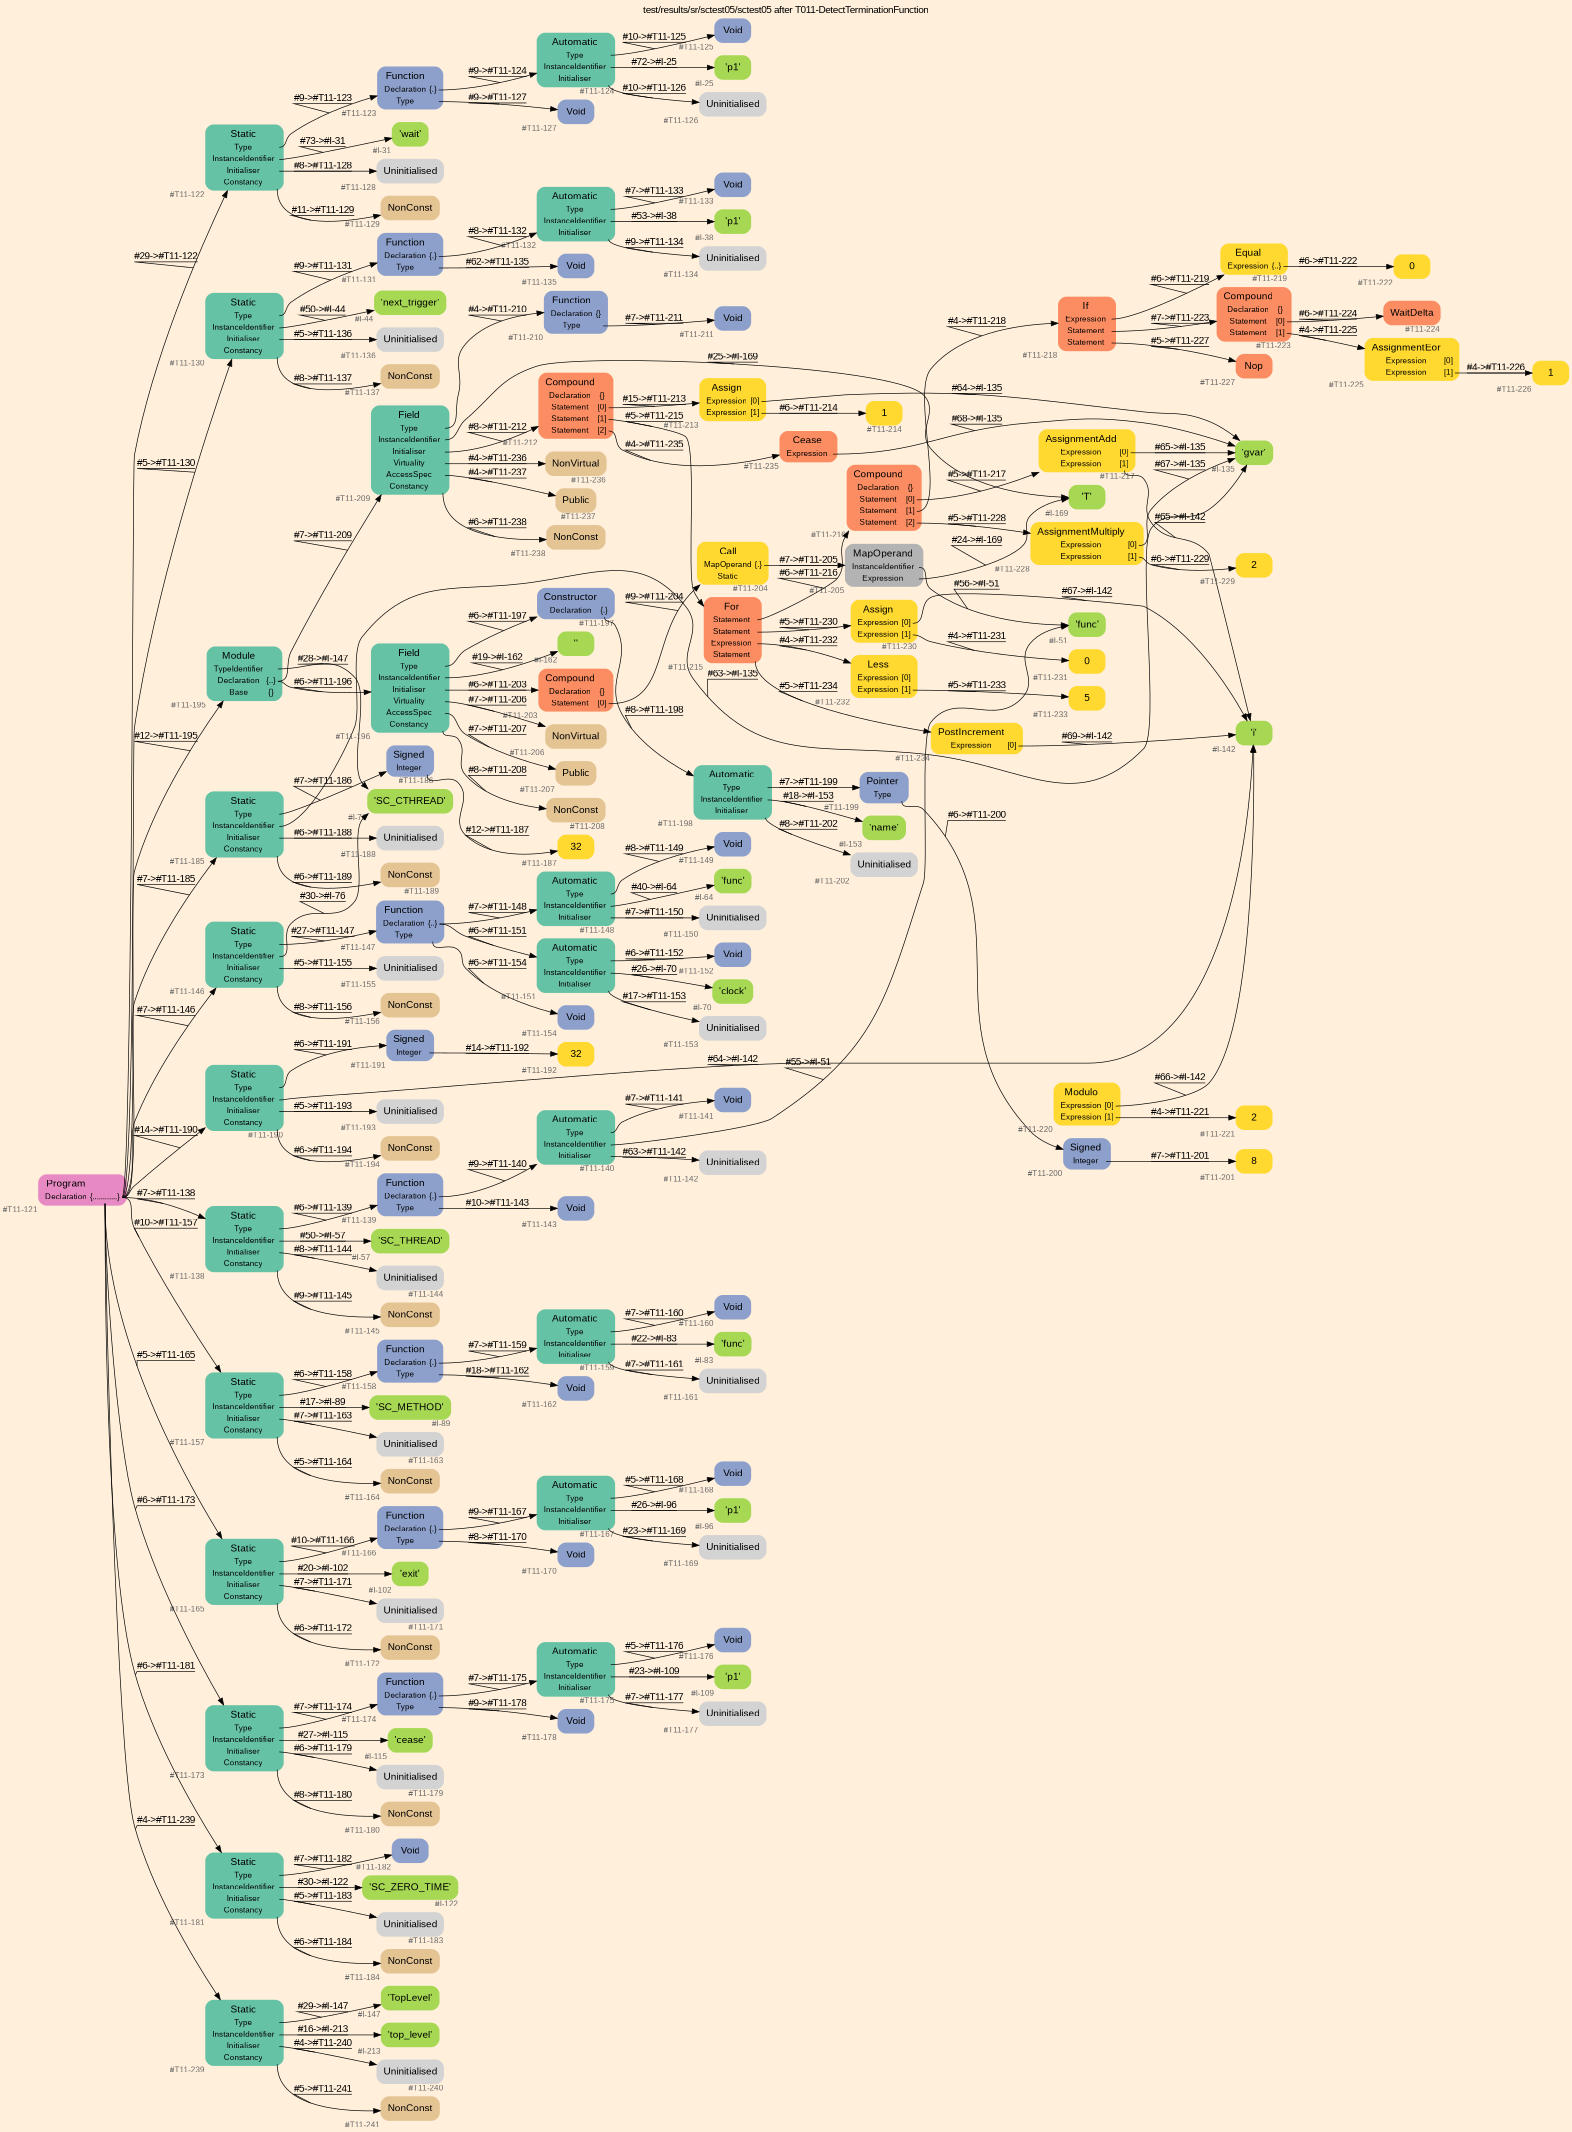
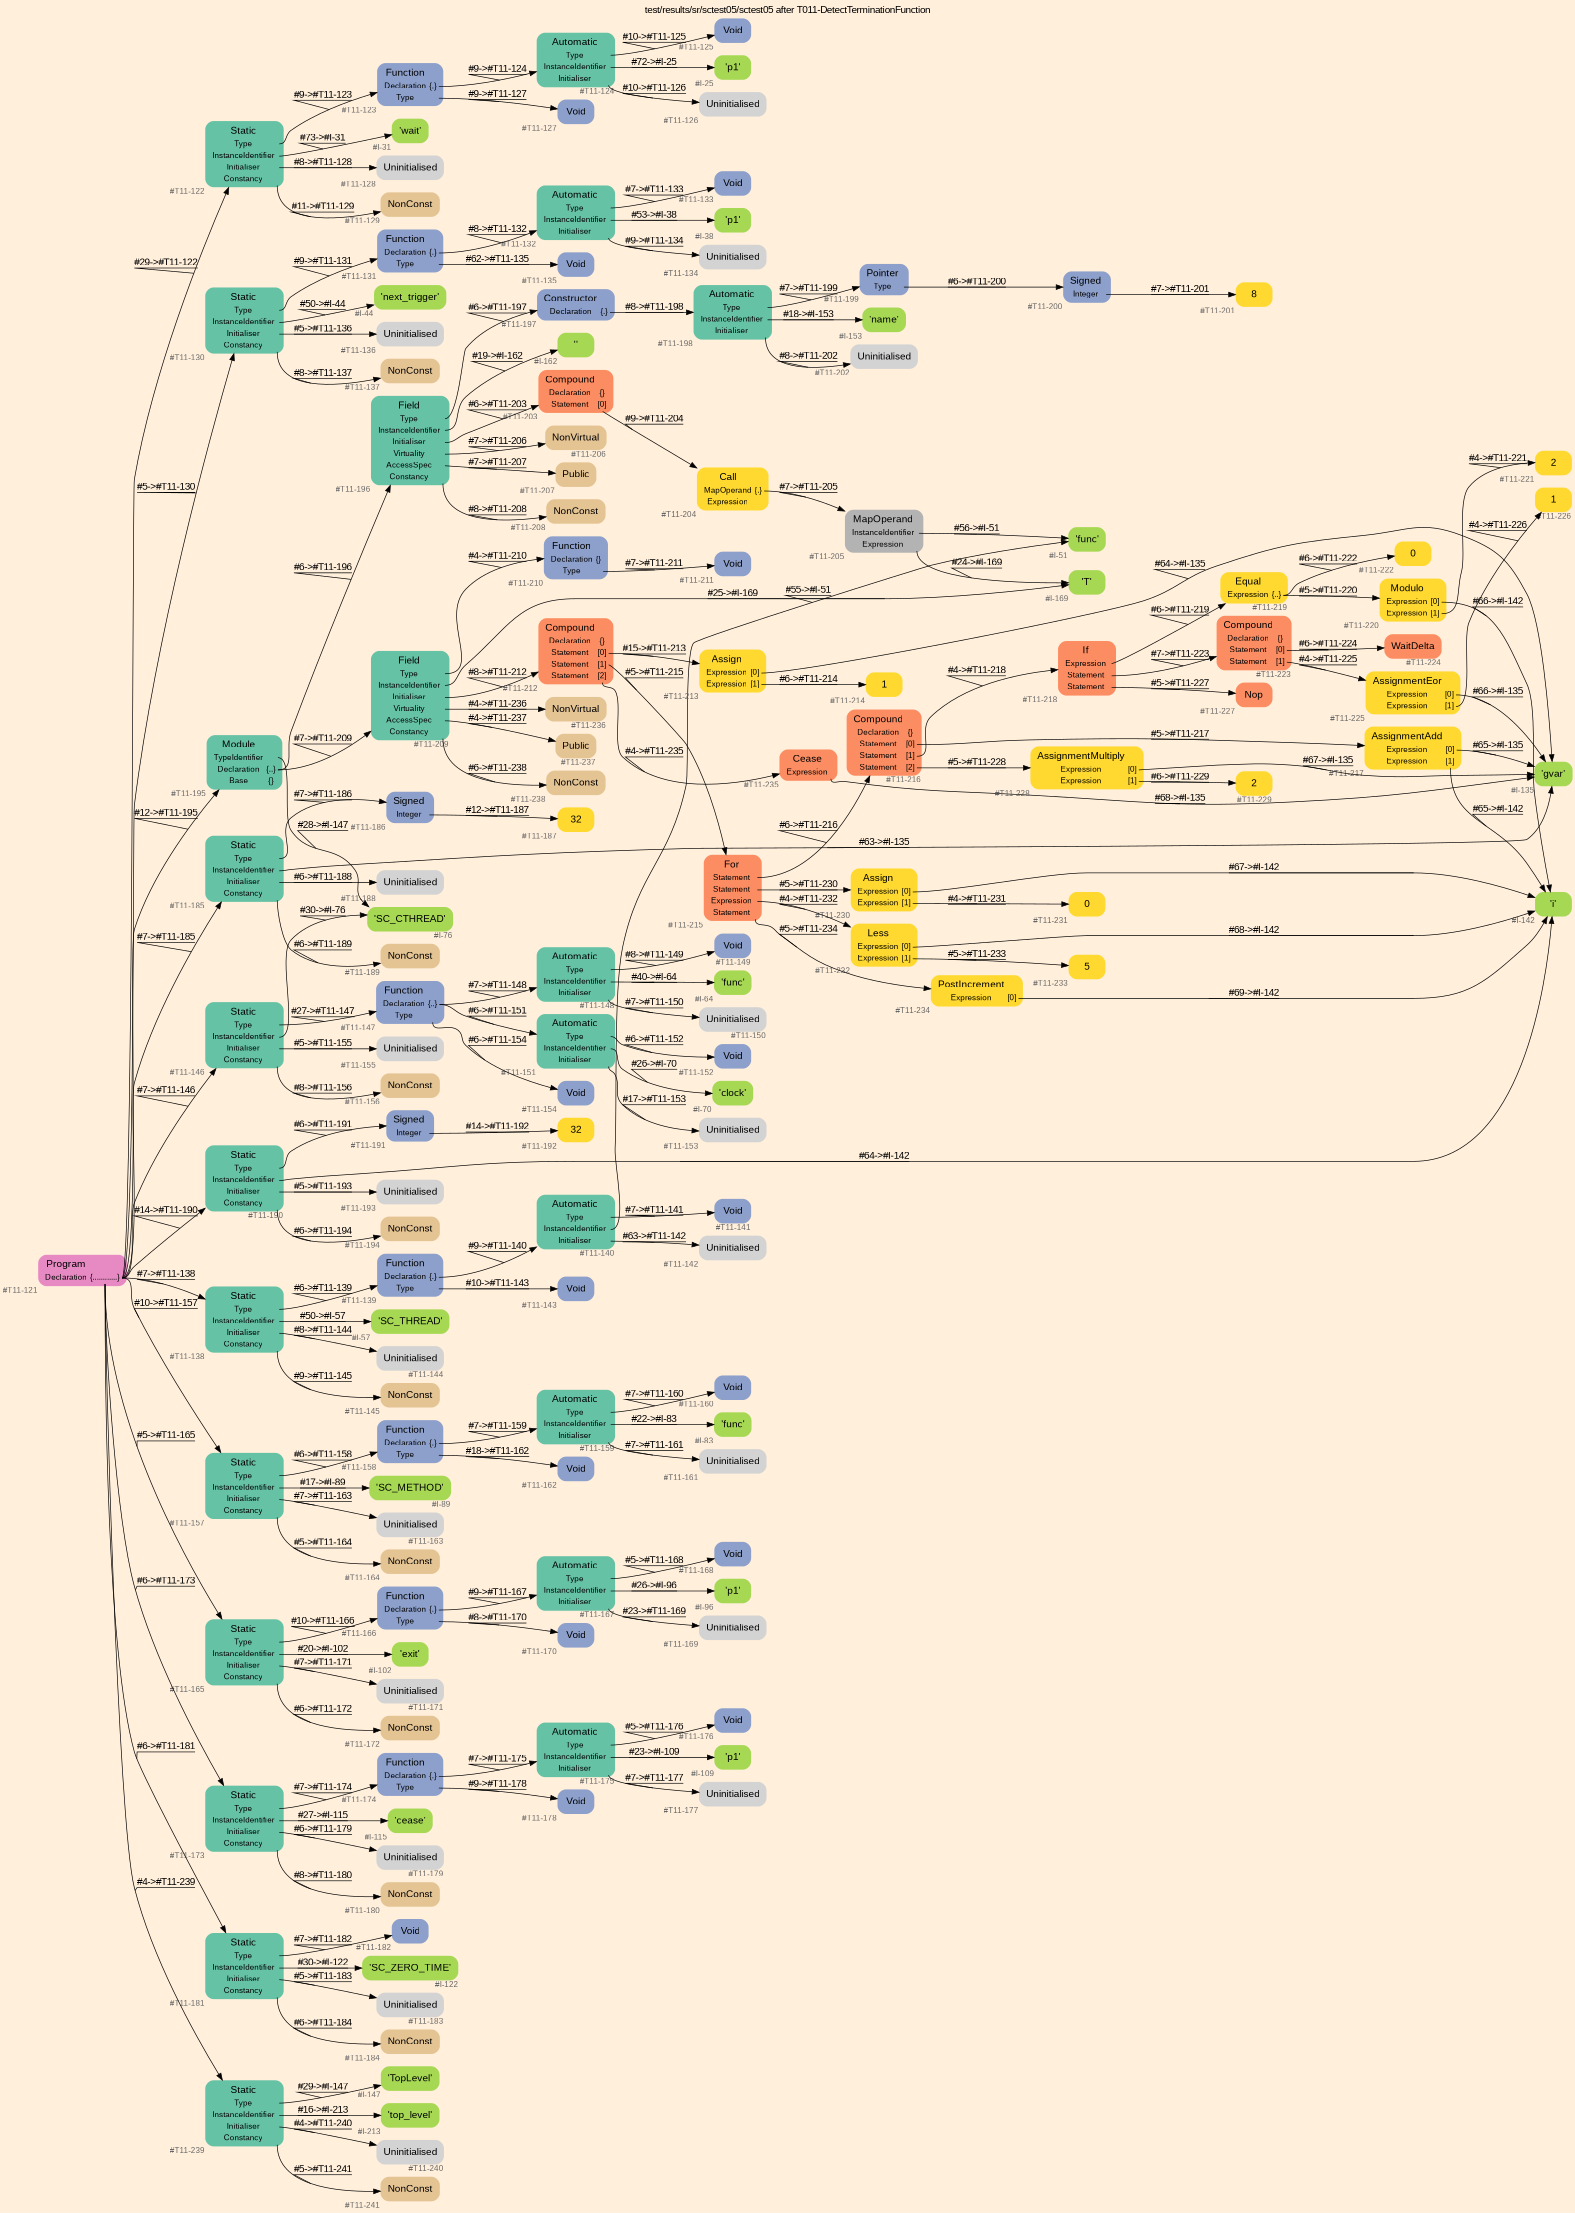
node "Call": text "Static" -> "Expression"
edge "Equal" -> "Modulo": added, label "#5->#T11-220"
edge "AssignmentEor" -> "'gvar'": added, label "#66->#I-135"
edge "Less" -> "'i'": added, label "#68->#I-142"
